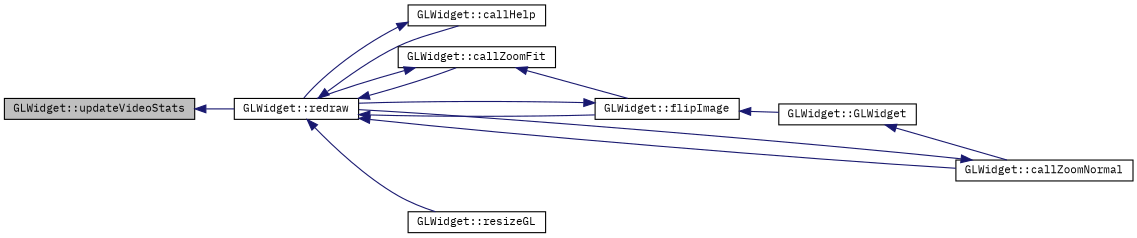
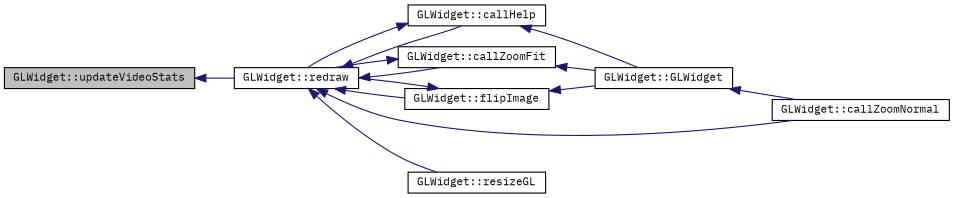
edge "GLWidget::GLWidget" -> "GLWidget::callHelp": added
edge "GLWidget::flipImage" -> "GLWidget::callZoomFit": now "GLWidget::GLWidget" -> "GLWidget::callZoomFit"
edge "GLWidget::redraw" -> "GLWidget::callZoomNormal": removed
